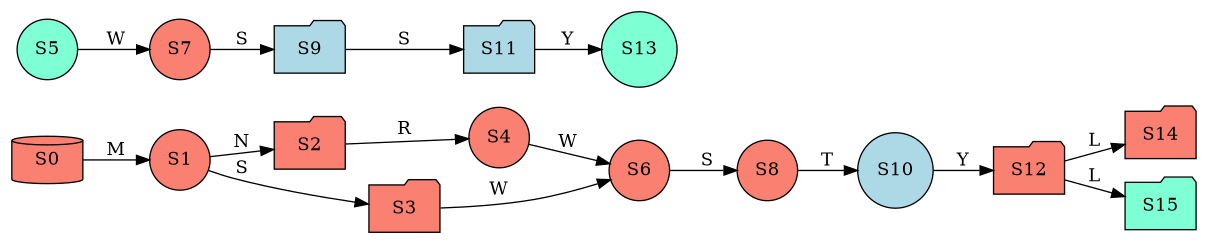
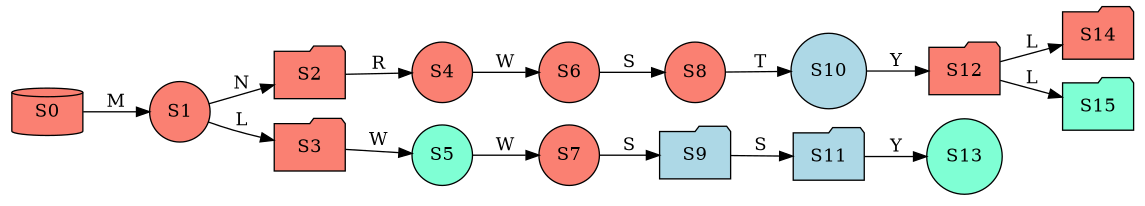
edge "S1" -> "S3": label "S" -> "L"
edge "S3" -> "S6": now "S3" -> "S5"
